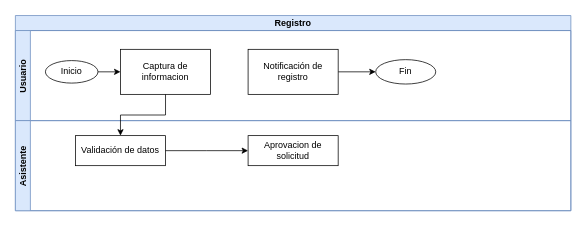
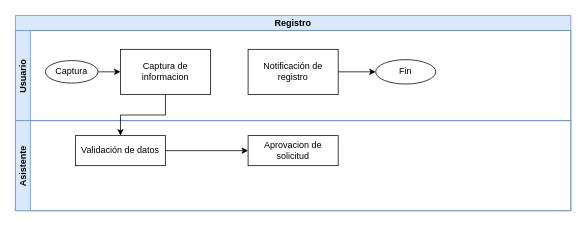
node "Inicio": label "Inicio" -> "Captura"
